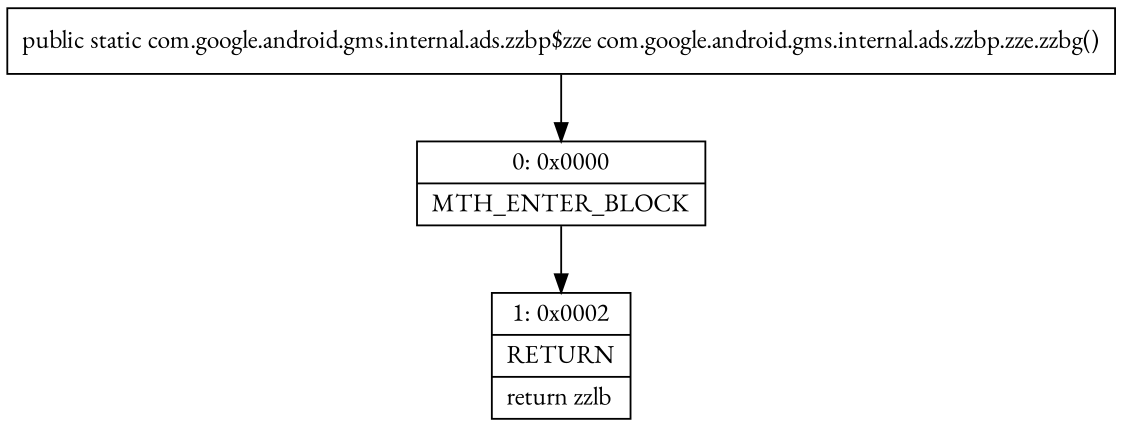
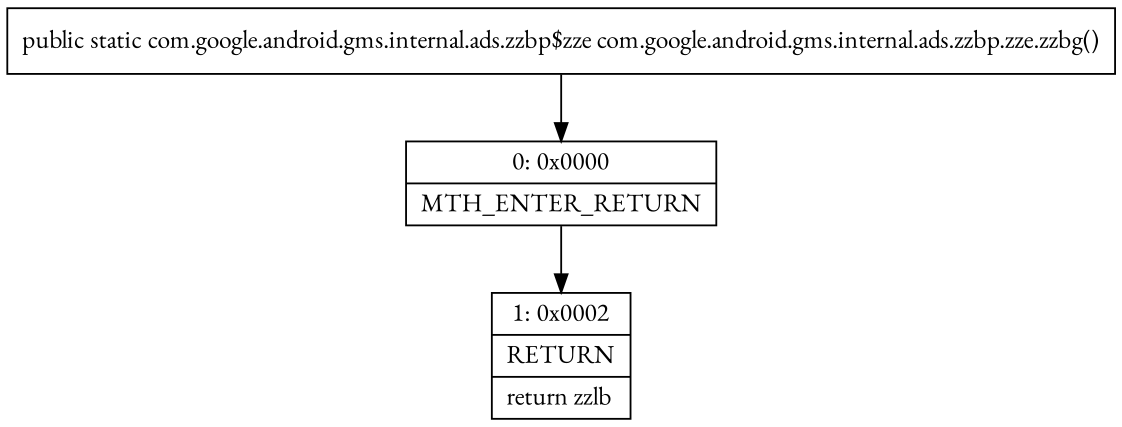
node "0: 0x0000": text "MTH_ENTER_BLOCK" -> "MTH_ENTER_RETURN"
